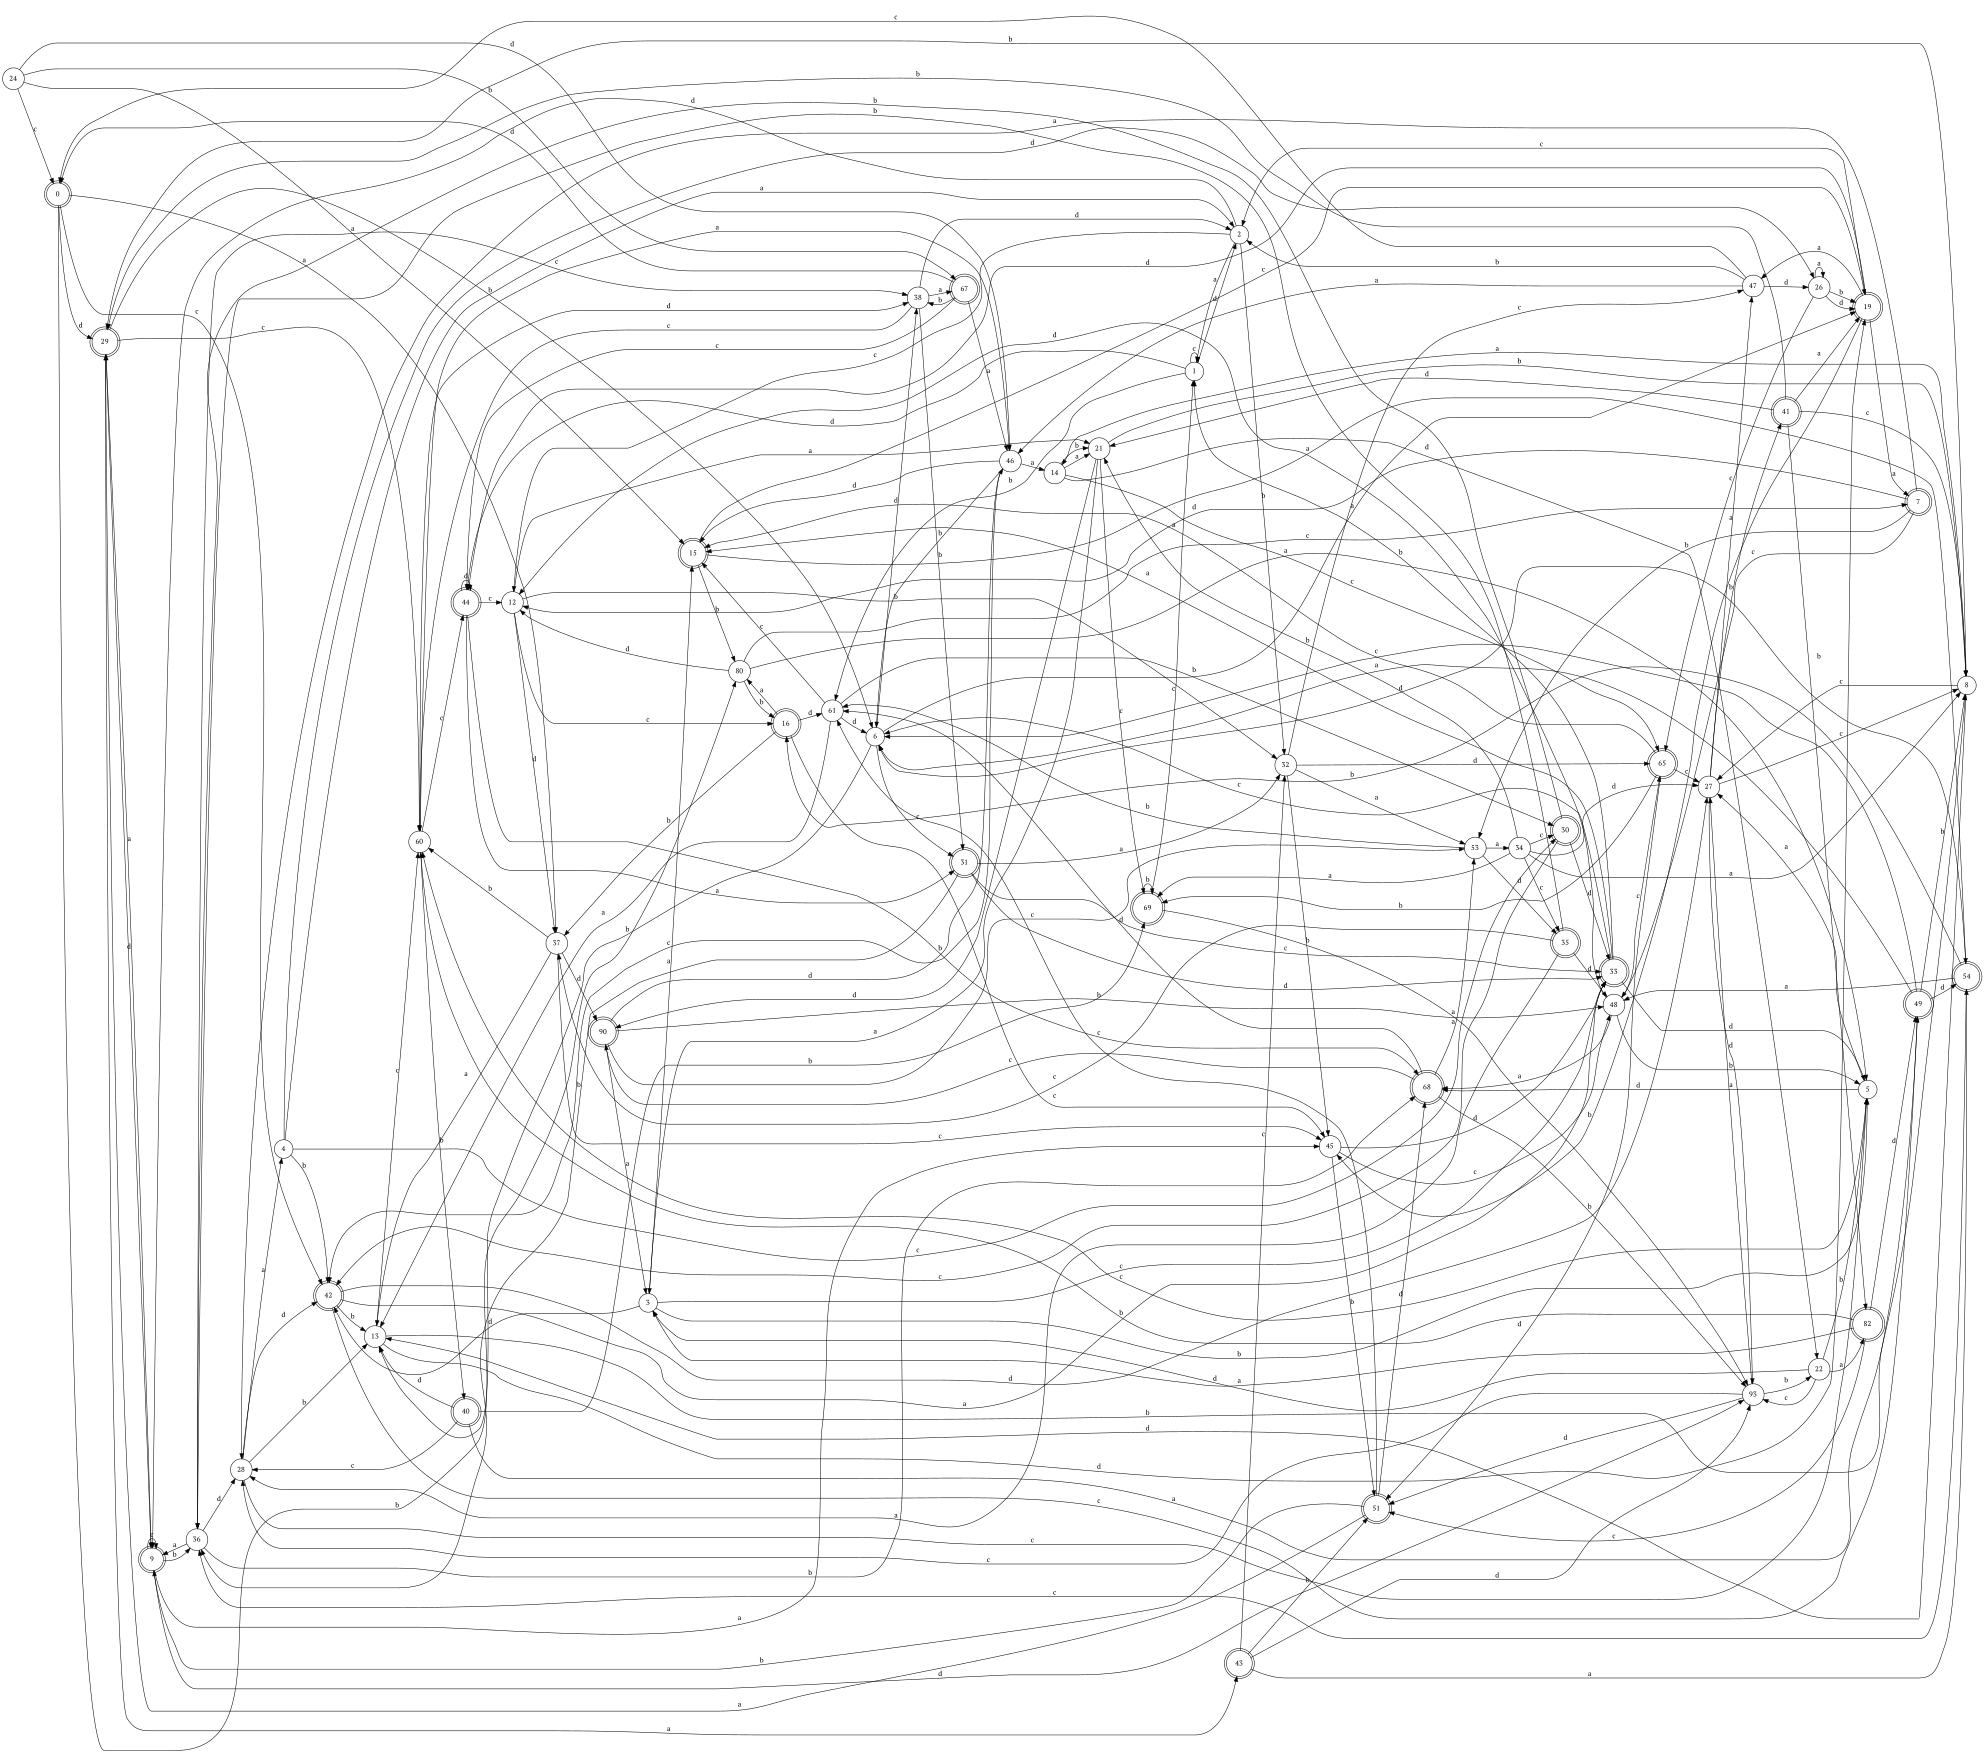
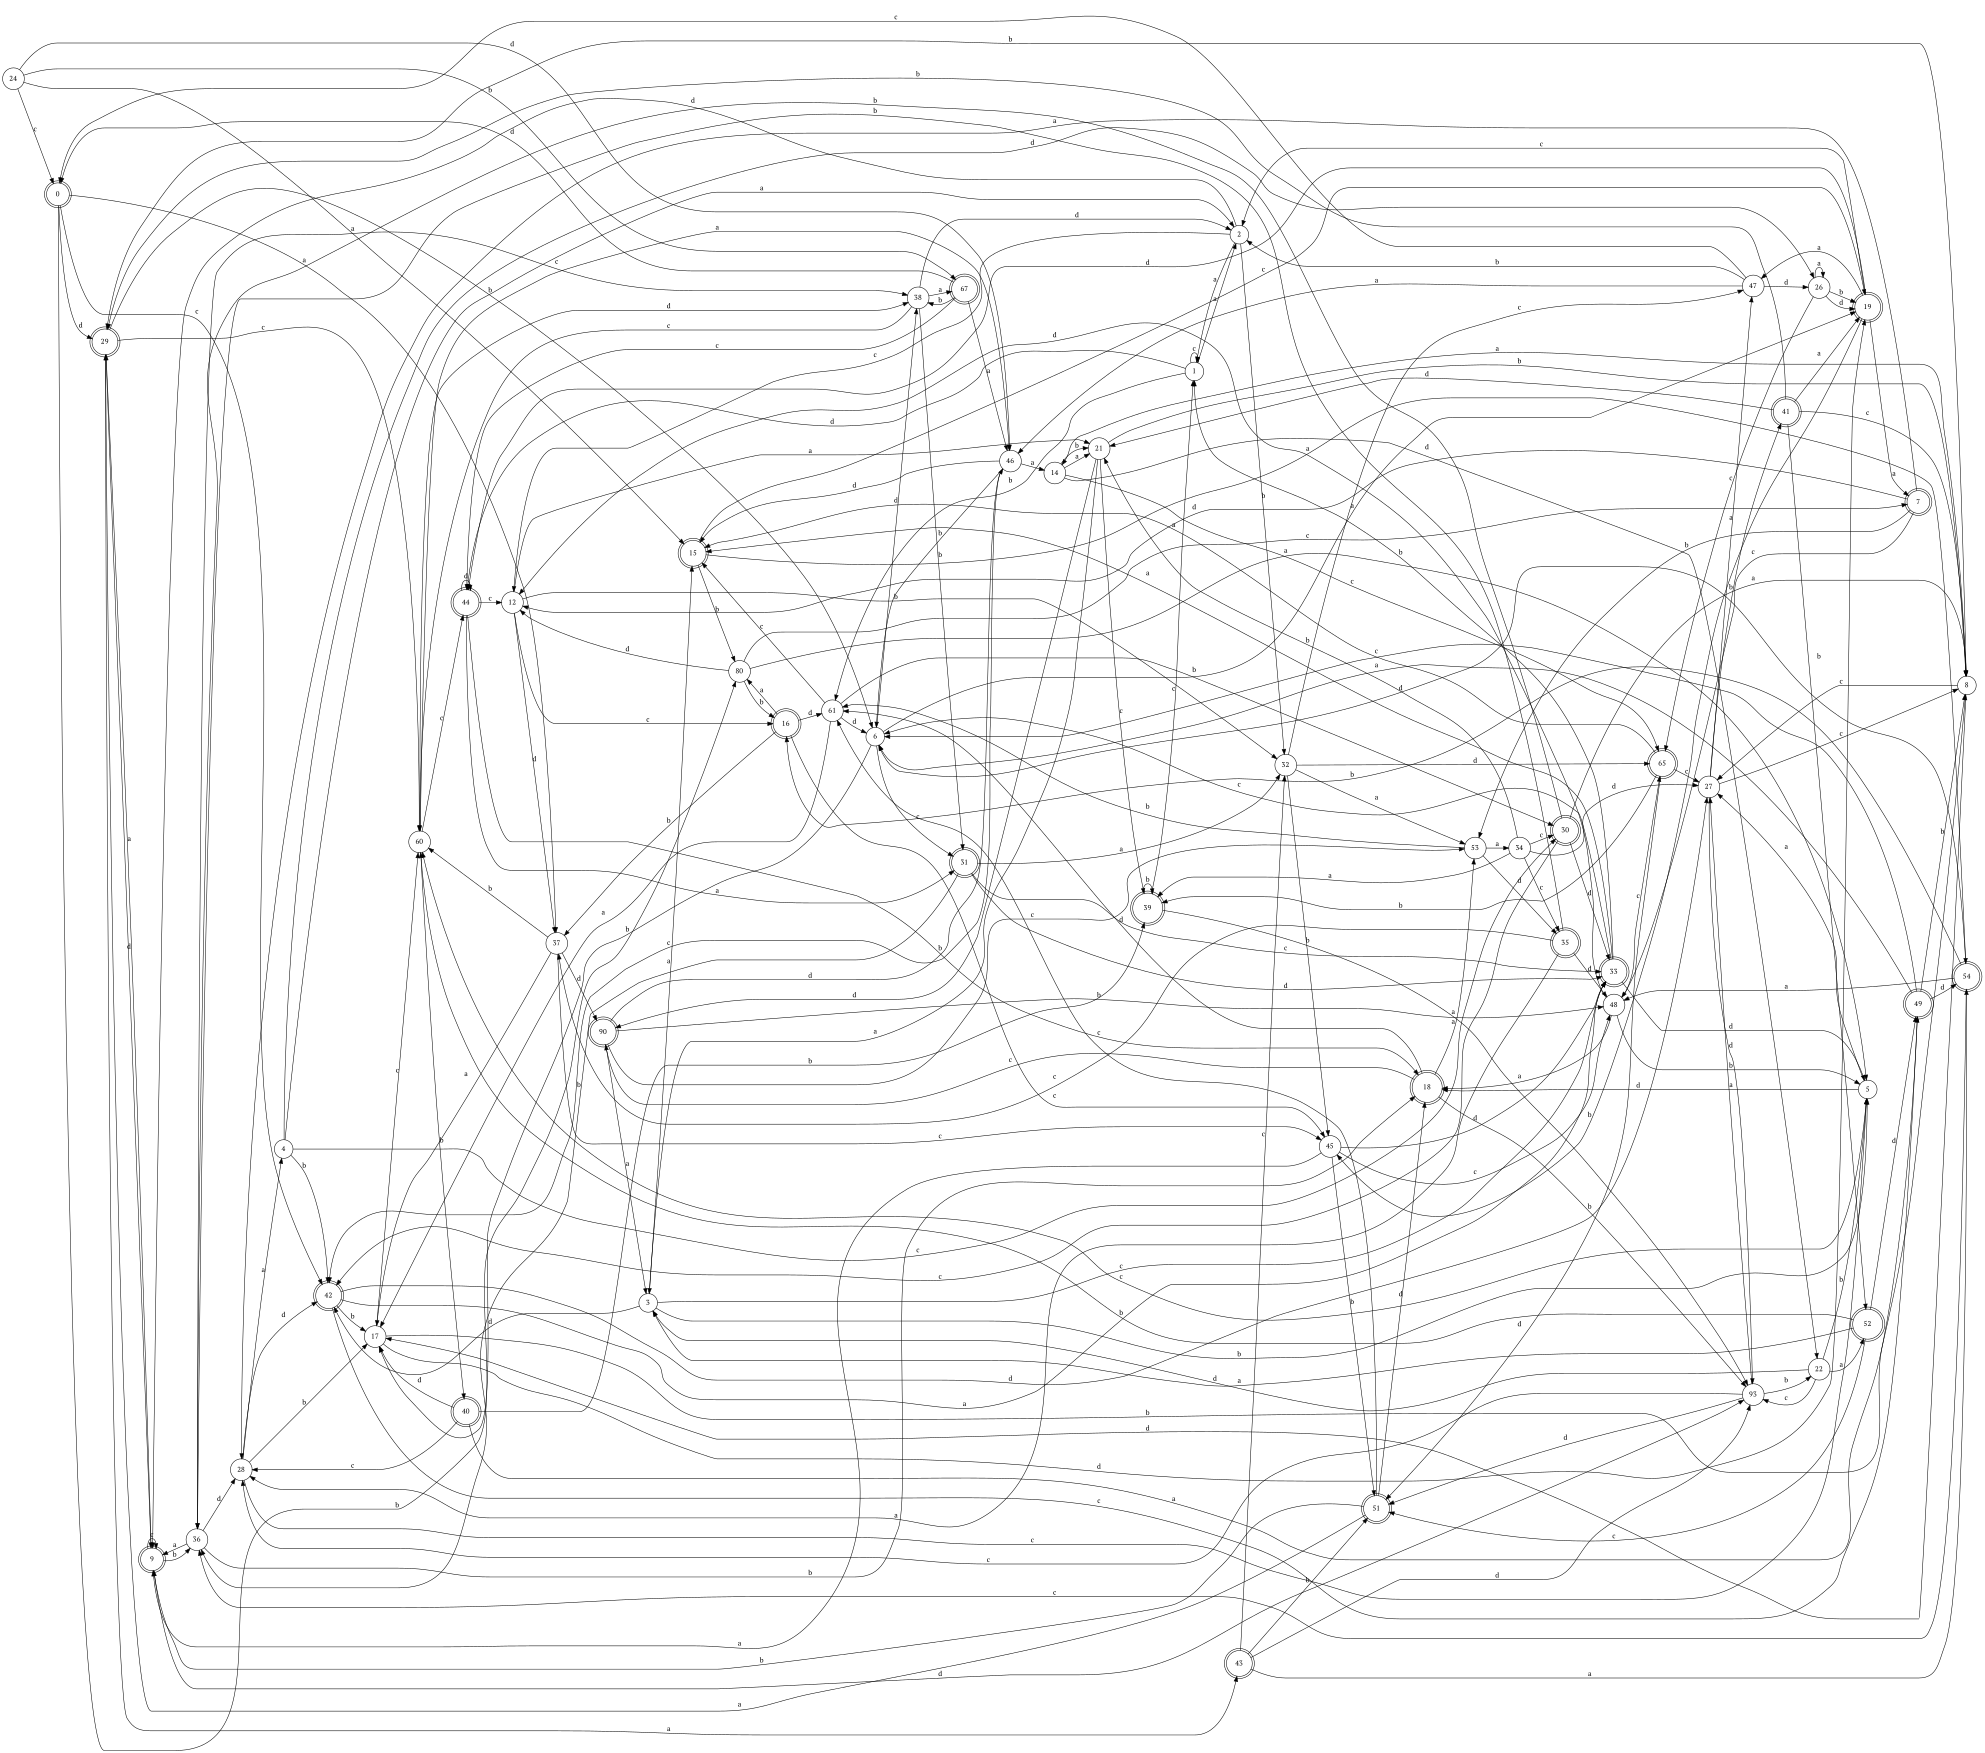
edge "1" -> "2": label "d" -> "a"
edge "34" -> "8": now "30" -> "8"
node "69": label "69" -> "39"
node "68": label "68" -> "18"
node "82": label "82" -> "52"
node "13": label "13" -> "17"
edge "9" -> "45": reversed
